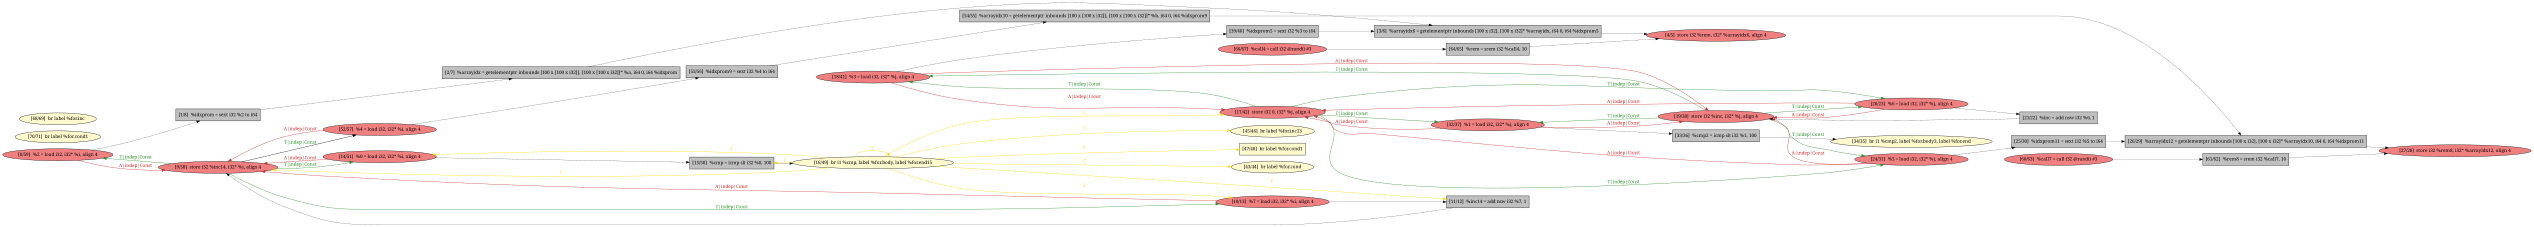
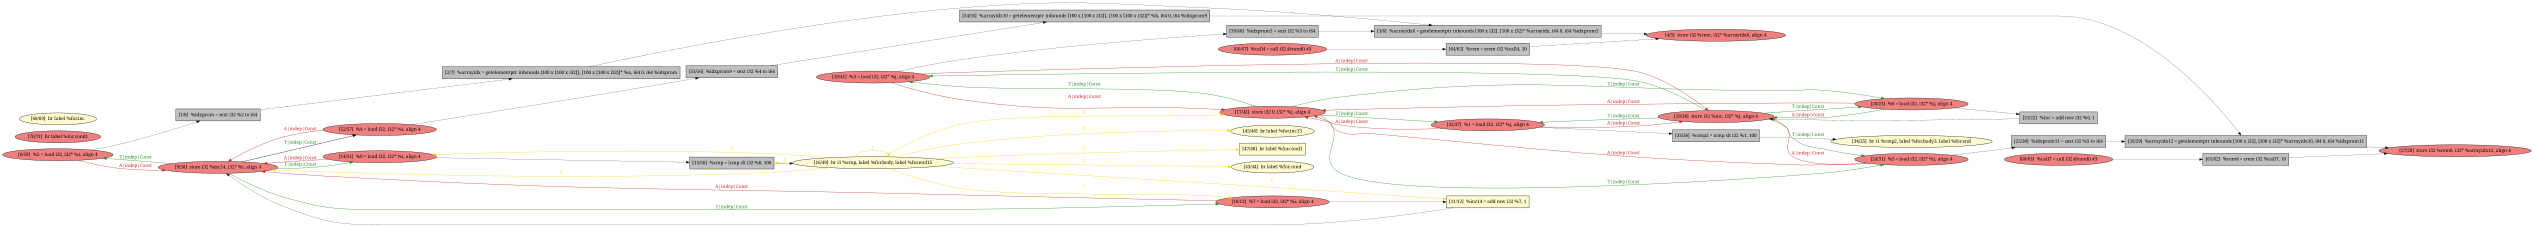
edge "[20/23]  %6 = load i32, i32* %j, align 4" -> "[19/38]  store i32 %inc, i32* %j, align 4": color firebrick3 -> forestgreen
node "[70/71]  br label %for.cond1": fillcolor lemonchiffon -> lightcoral
node "[11/12]  %inc14 = add nsw i32 %7, 1": fillcolor grey -> lemonchiffon
